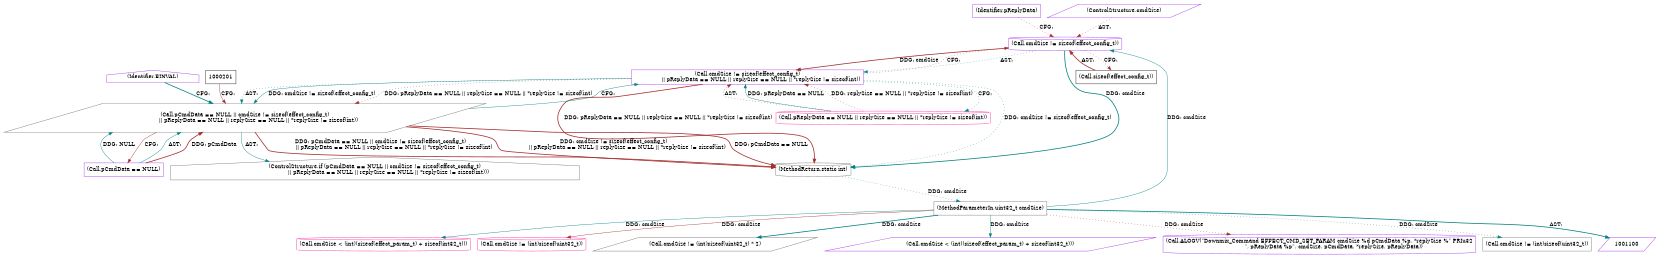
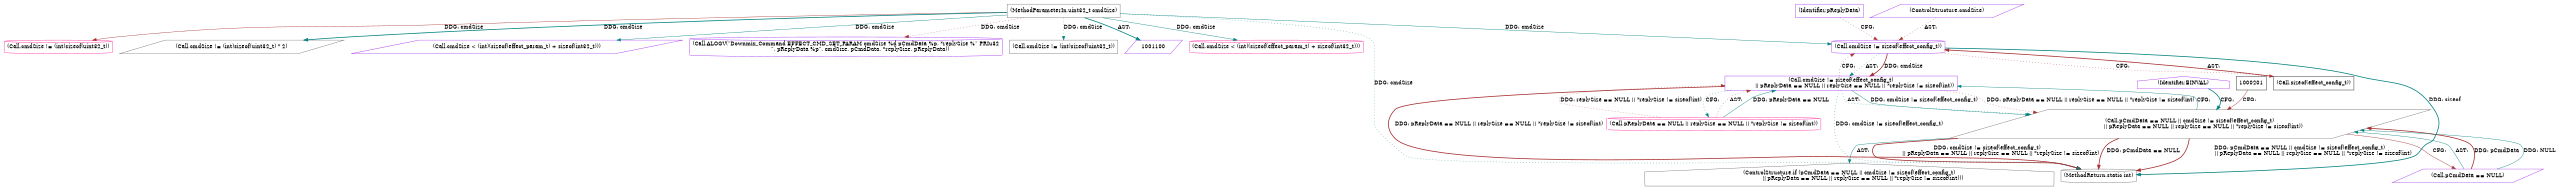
edge "(Call,cmdSize != sizeof(effect_config_t))" -> "(MethodReturn,static int)": label "DDG: cmdSize" -> "DDG: sizeof"
node "(Call,pCmdData == NULL)": shape box -> parallelogram
edge "(MethodReturn,static int)" -> "(MethodParameterIn,uint32_t cmdSize)": reversed
